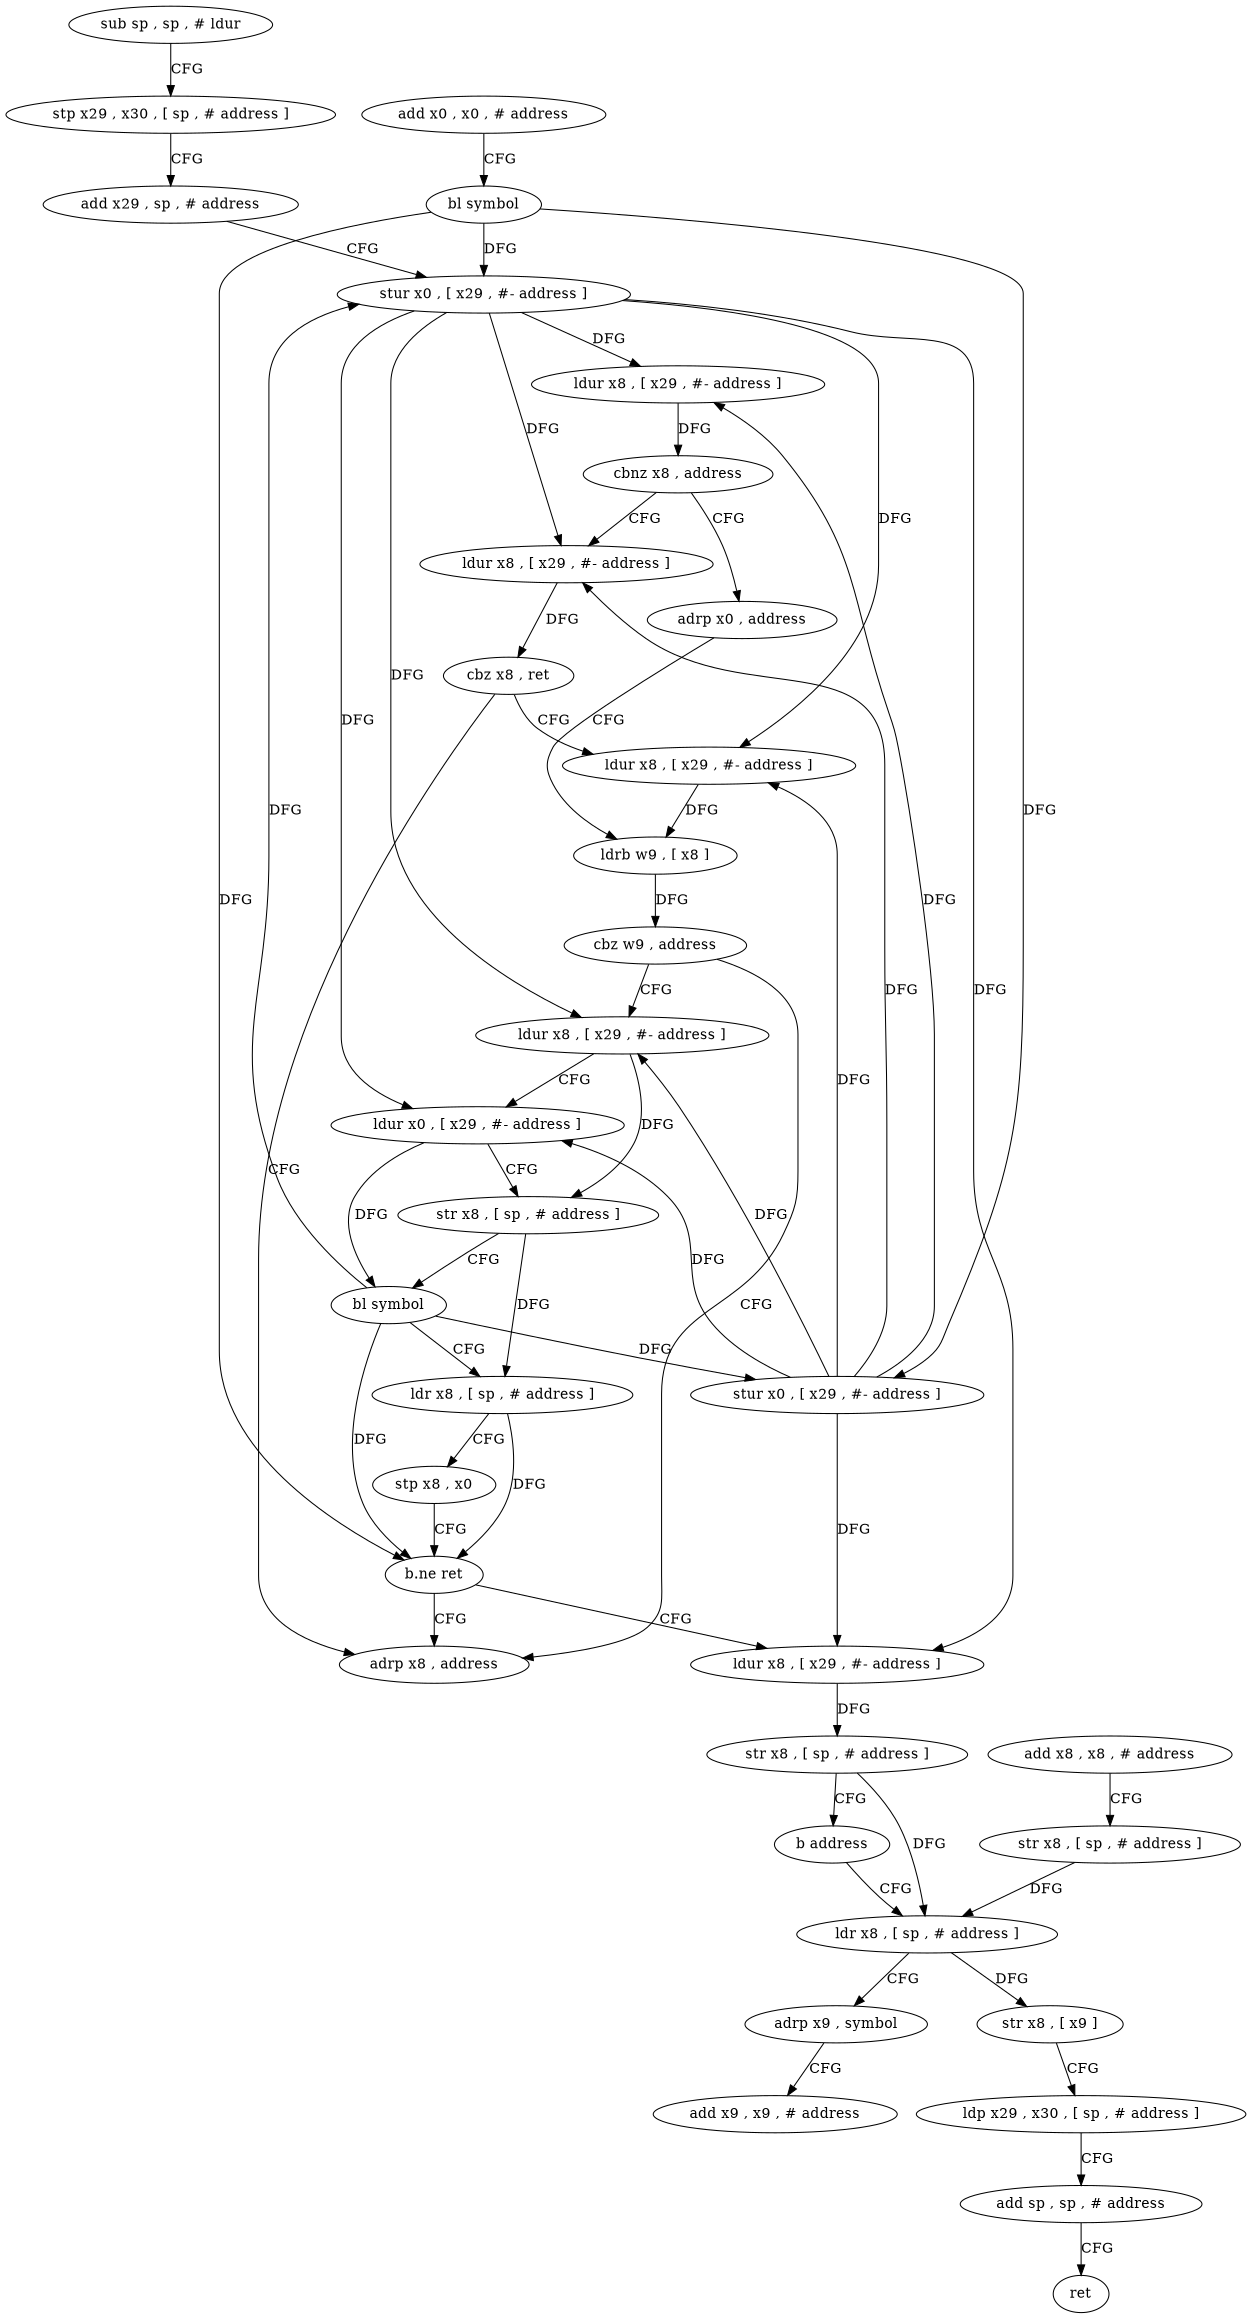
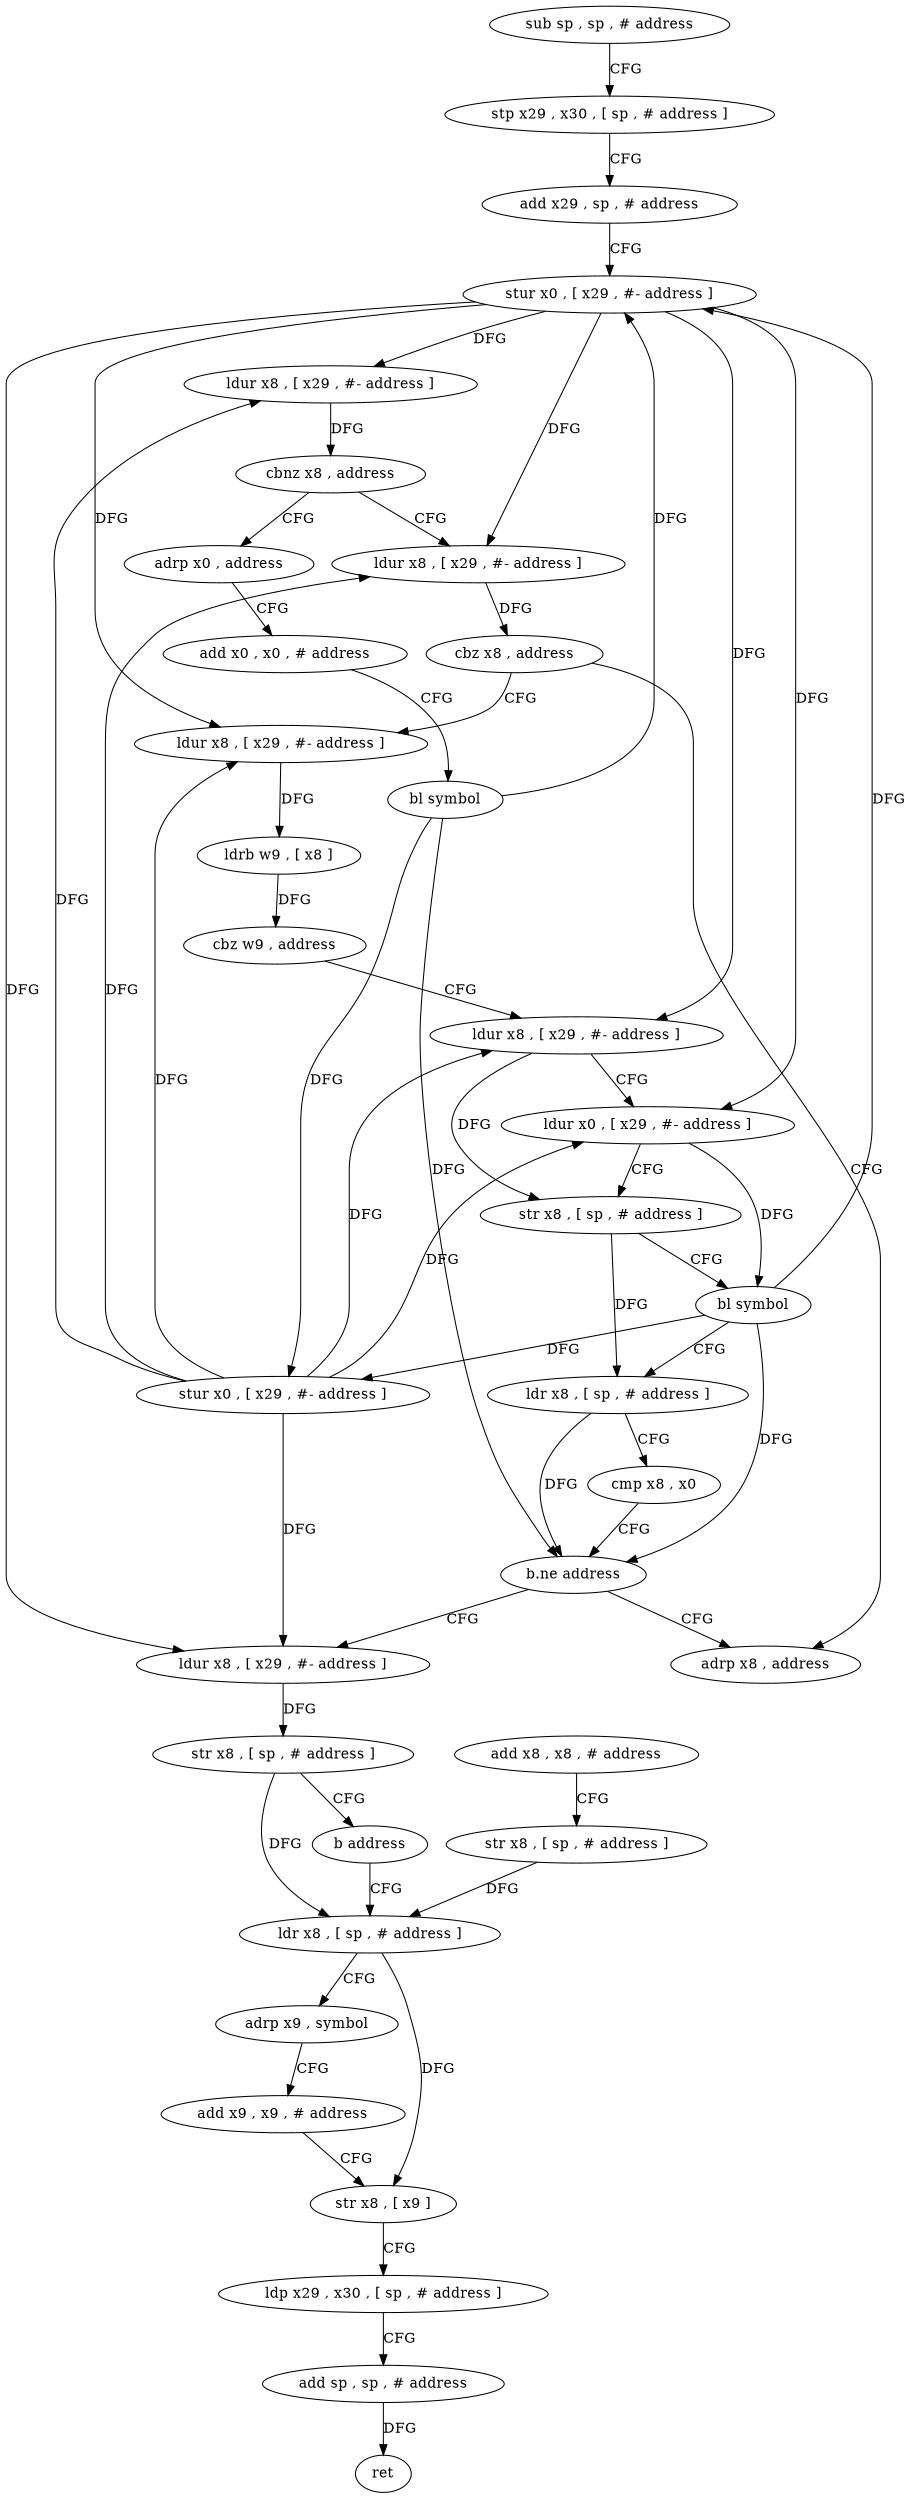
node "sub sp , sp , # ldur": label "sub sp , sp , # ldur" -> "sub sp , sp , # address"
node "cbz x8 , ret": label "cbz x8 , ret" -> "cbz x8 , address"
edge "adrp x0 , address" -> "ldrb w9 , [ x8 ]": now "adrp x0 , address" -> "add x0 , x0 , # address"
edge "cbz w9 , address" -> "adrp x8 , address": removed, label "CFG"
node "stp x8 , x0": label "stp x8 , x0" -> "cmp x8 , x0"
node "b.ne ret": label "b.ne ret" -> "b.ne address"
edge "add x9 , x9 , # address" -> "str x8 , [ x9 ]": added, label "CFG"
edge "add sp , sp , # address" -> "ret": label "CFG" -> "DFG"
